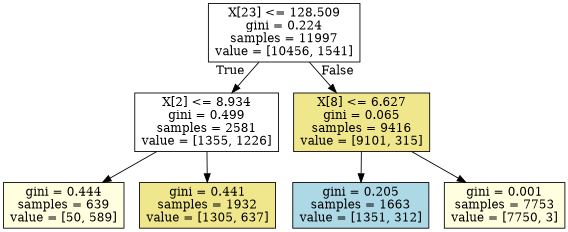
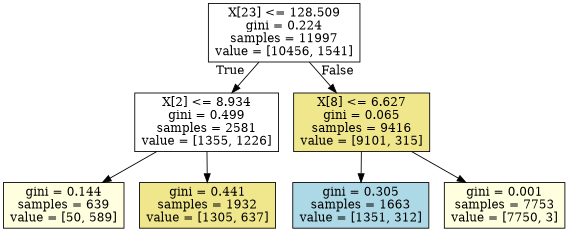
node "gini = 0.444 samples = 639 value = [50, 589]": label "gini = 0.444 samples = 639 value = [50, 589]" -> "gini = 0.144 samples = 639 value = [50, 589]"
node "gini = 0.205 samples = 1663 value = [1351, 312]": label "gini = 0.205 samples = 1663 value = [1351, 312]" -> "gini = 0.305 samples = 1663 value = [1351, 312]"
